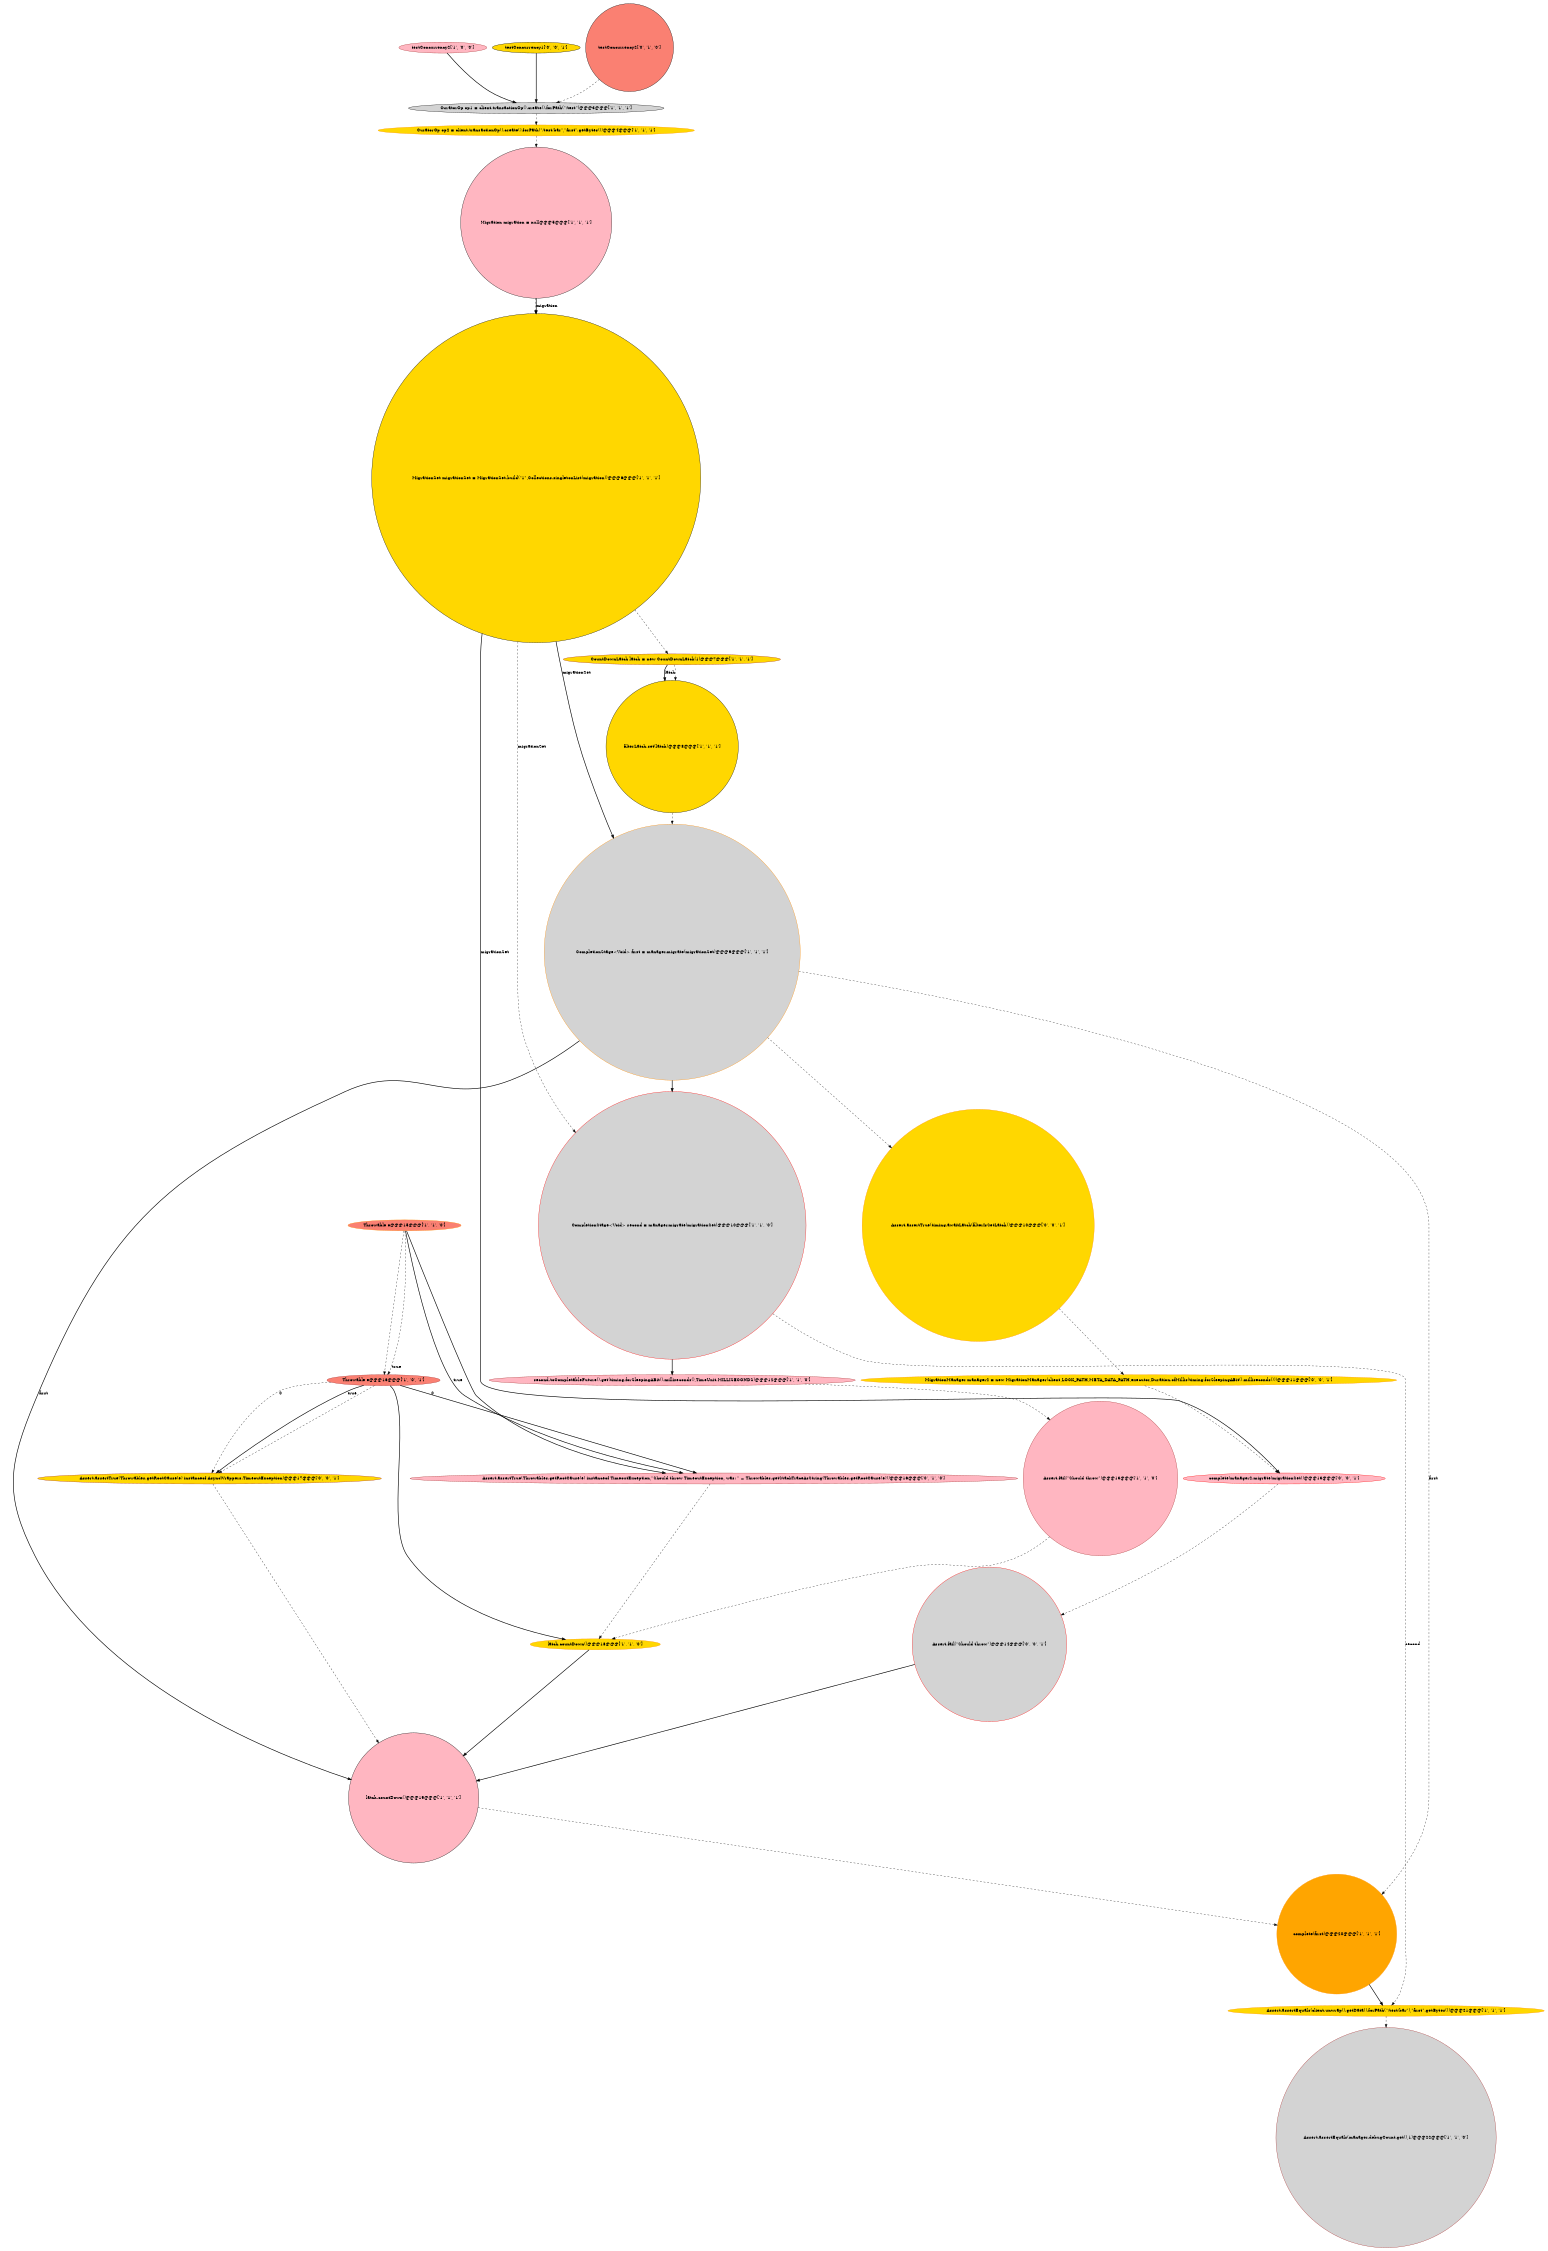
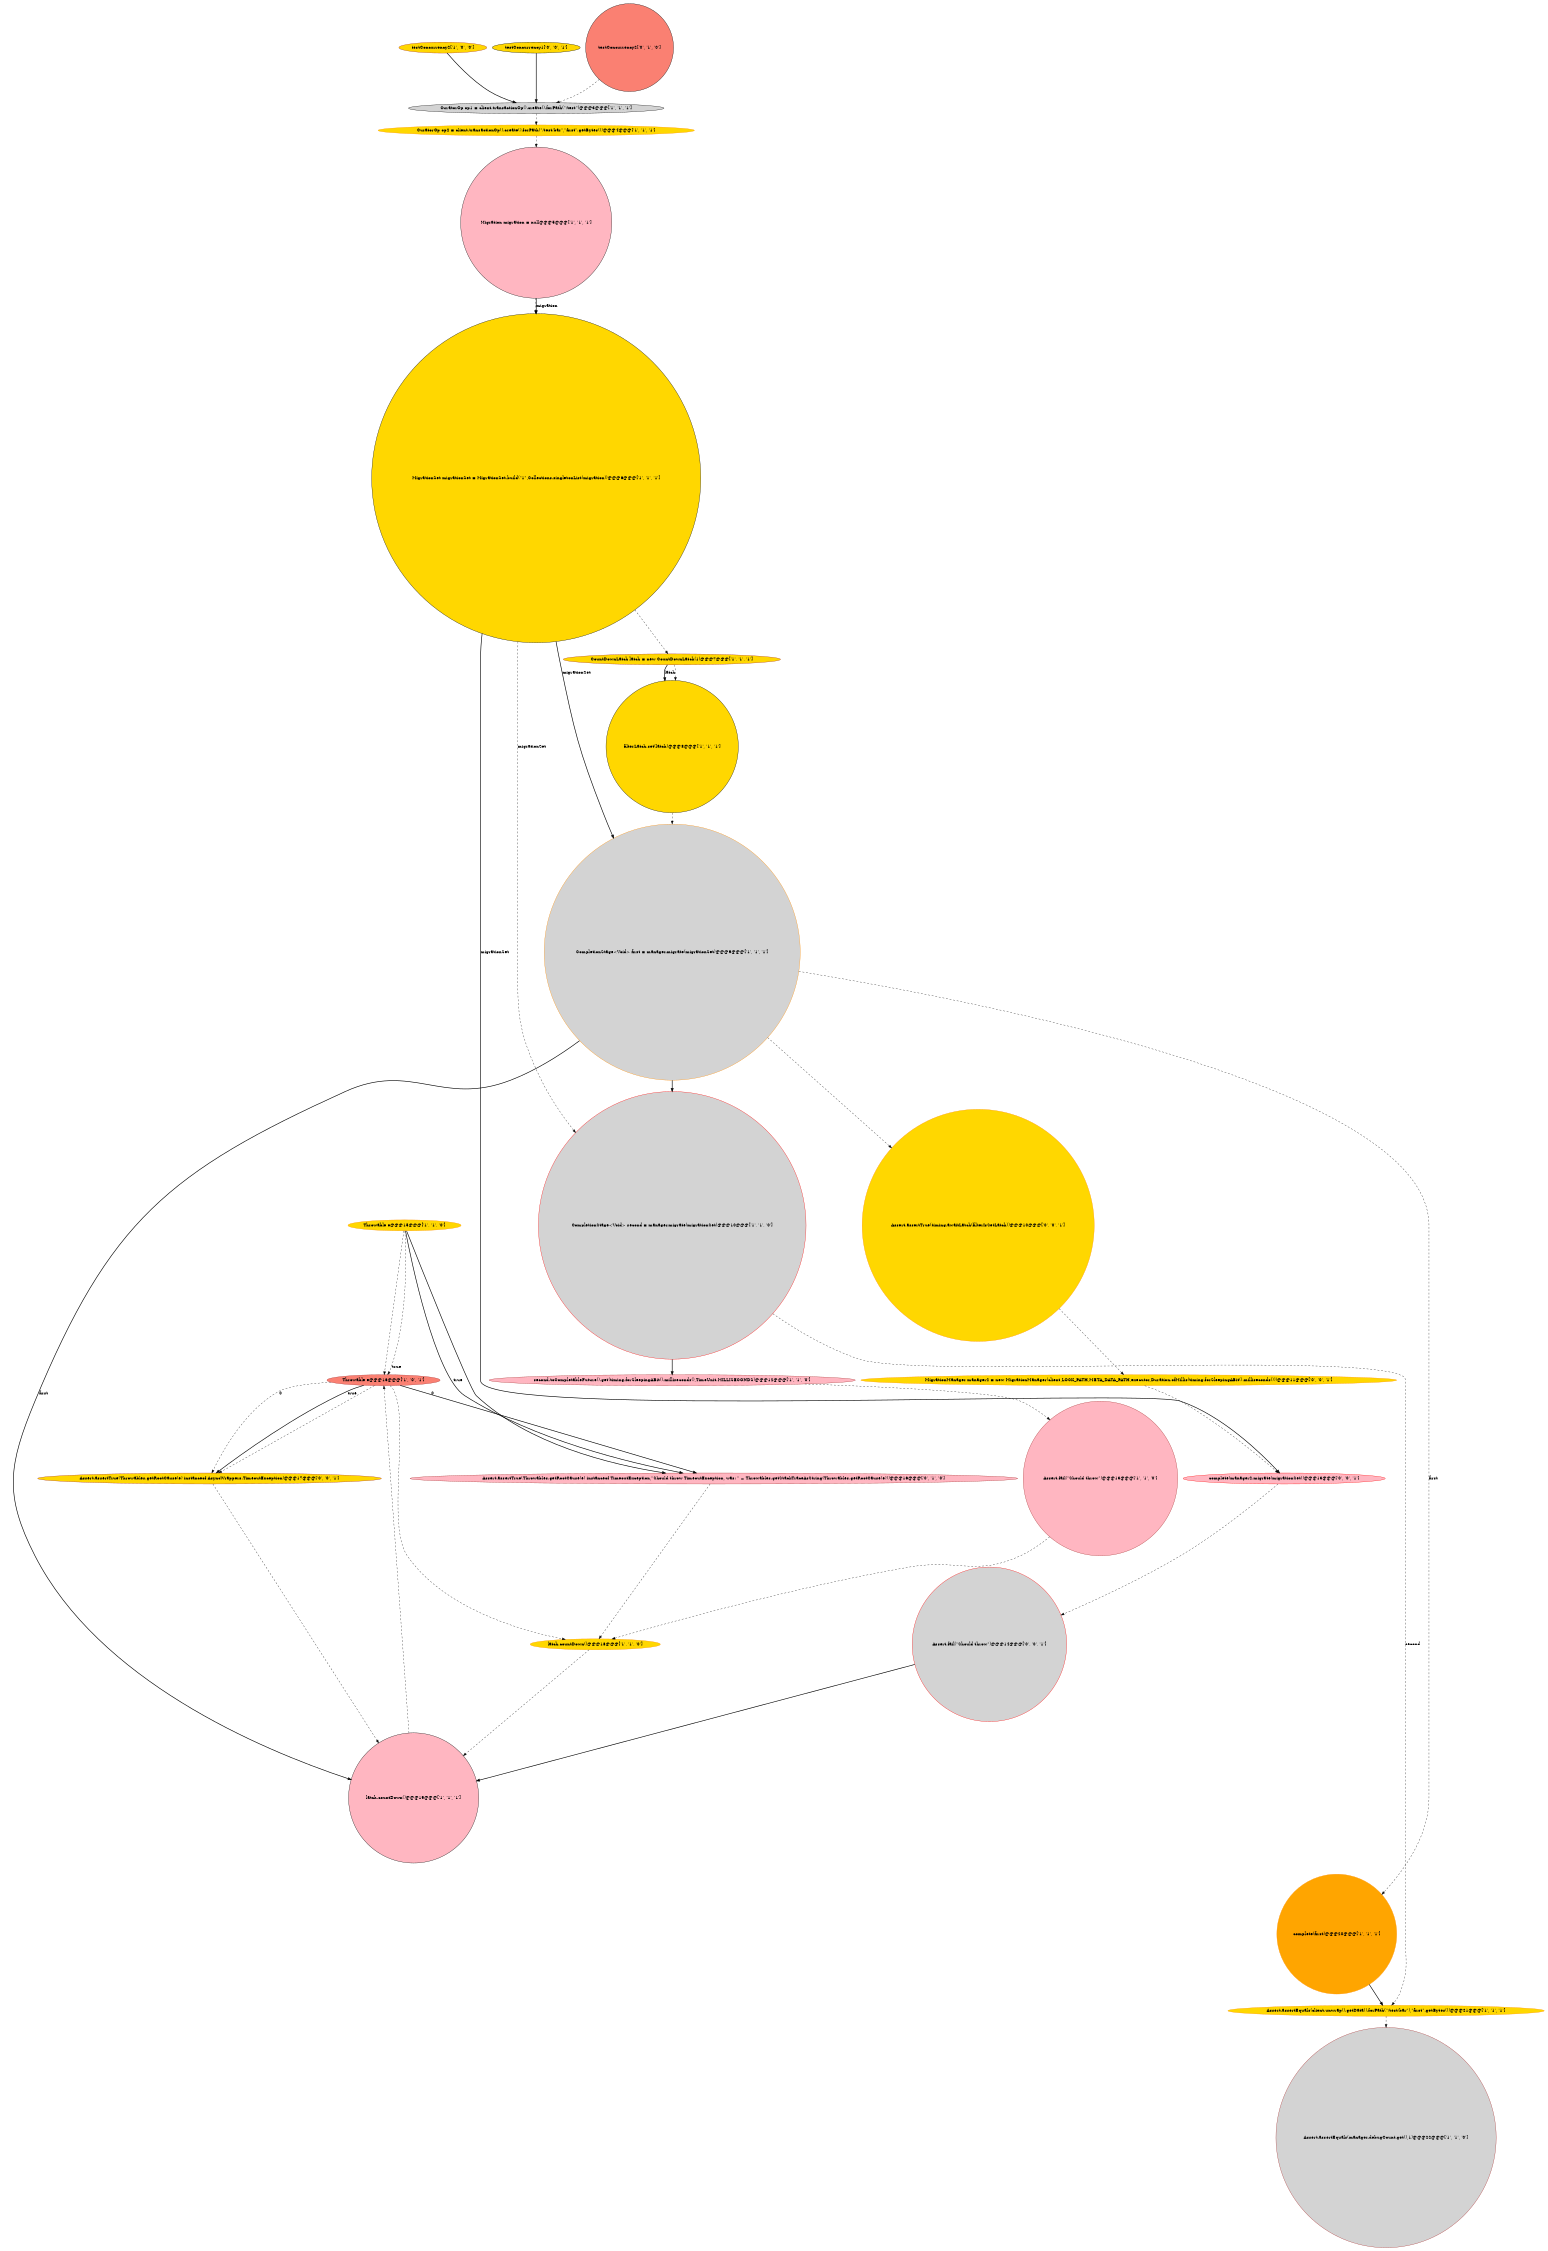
node "testConcurrency2['1', '0', '0']": fillcolor lightpink -> gold
node "Throwable e@@@15@@@['1', '1', '0']": fillcolor salmon -> gold
edge "Throwable e@@@16@@@['1', '0', '1']" -> "latch.countDown()@@@18@@@['1', '1', '0']": style bold -> dashed
edge "latch.countDown()@@@18@@@['1', '1', '0']" -> "latch.countDown()@@@19@@@['1', '1', '1']": style bold -> dashed
edge "latch.countDown()@@@19@@@['1', '1', '1']" -> "complete(first)@@@20@@@['1', '1', '1']": now "latch.countDown()@@@19@@@['1', '1', '1']" -> "Throwable e@@@16@@@['1', '0', '1']"
